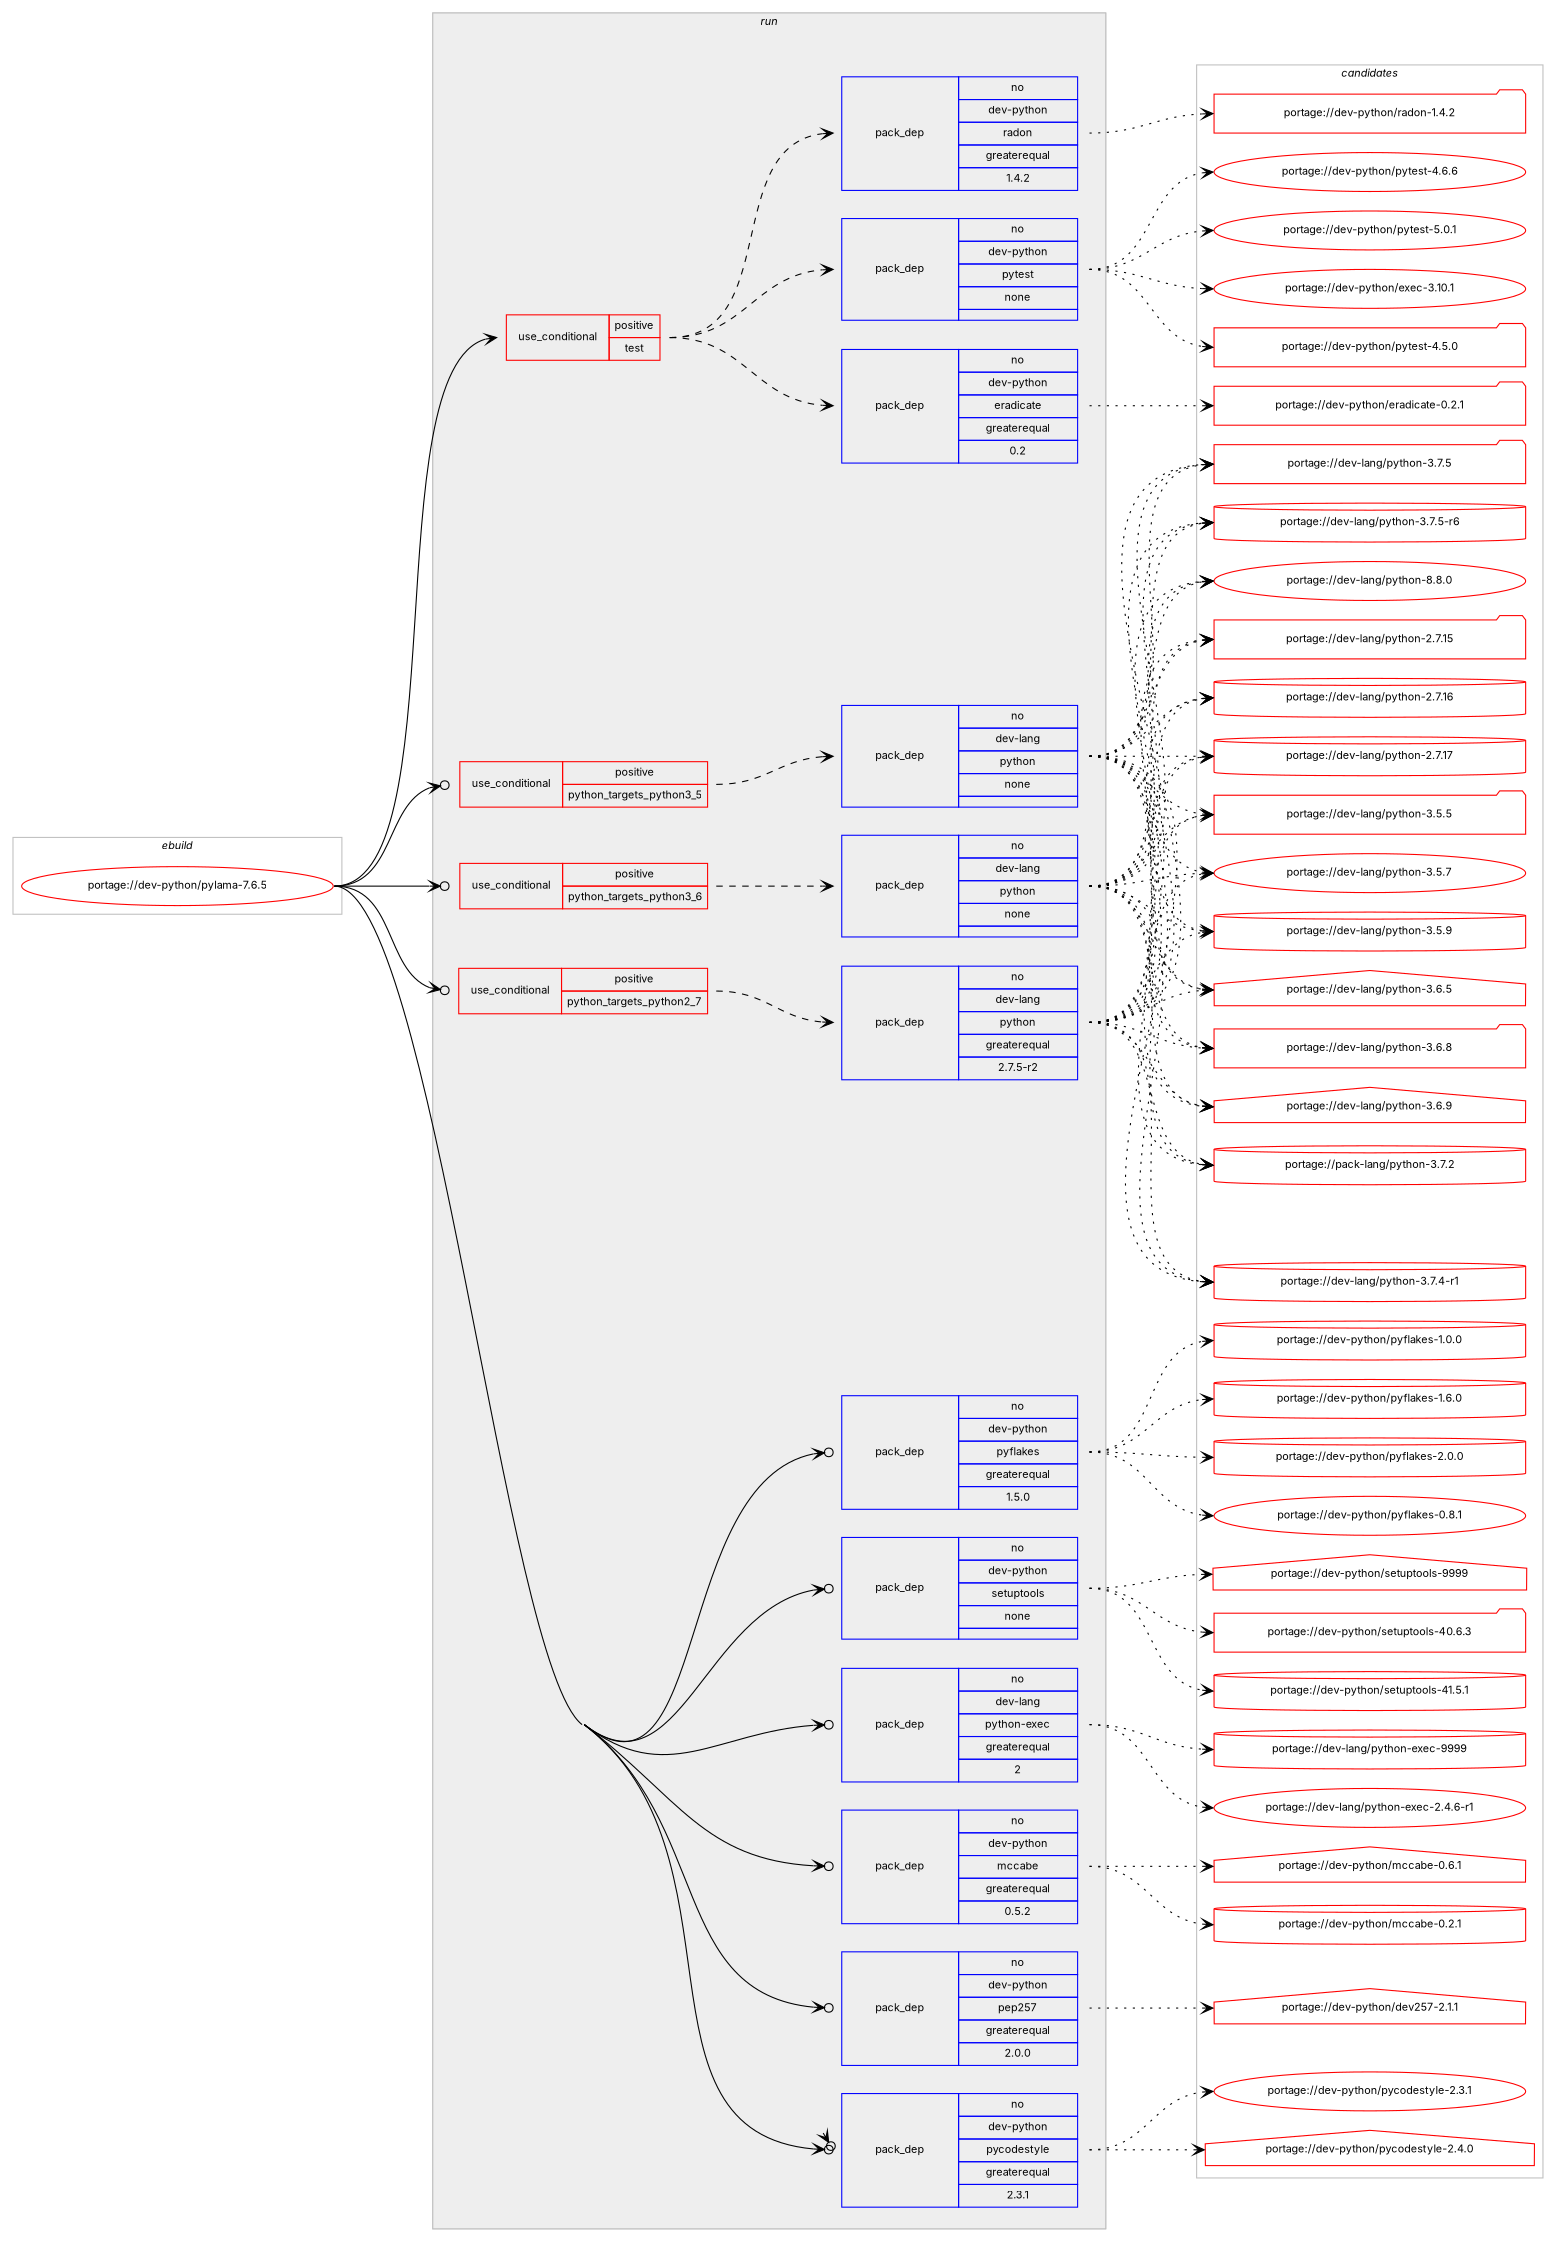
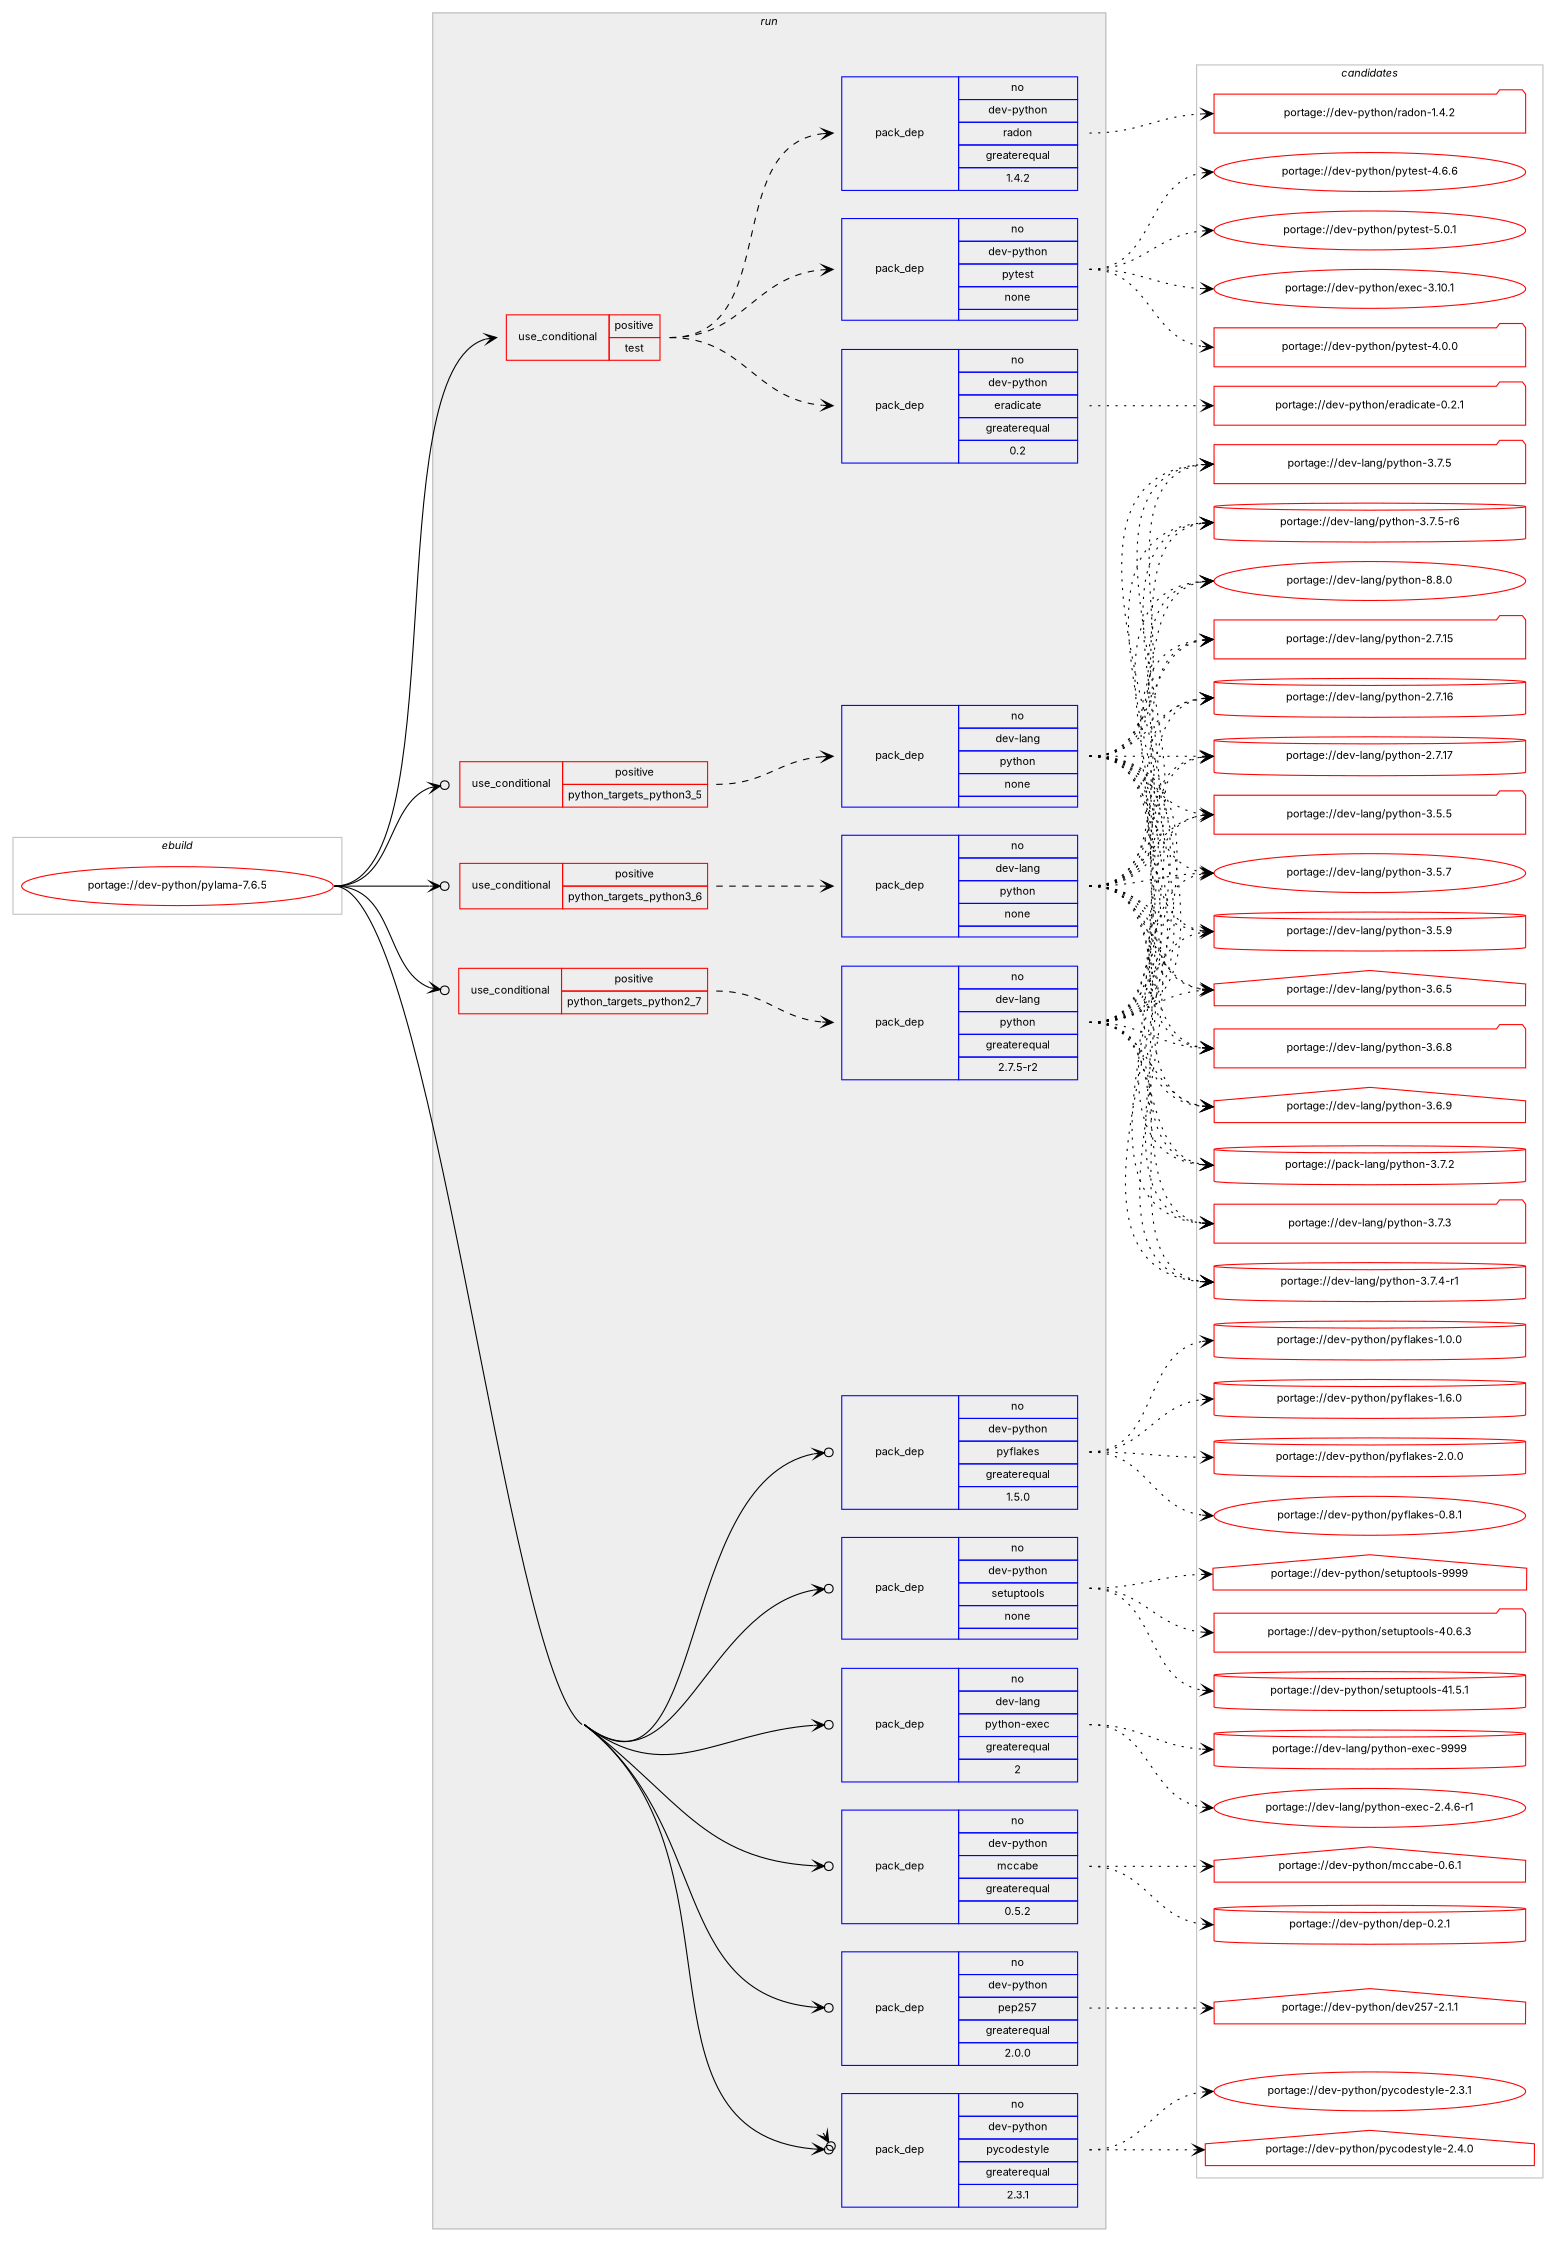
node "portage://dev-python/pytest-4.5.0": label "portage://dev-python/pytest-4.5.0" -> "portage://dev-python/pytest-4.0.0"
node "portage://dev-lang/python-3.7.3": added
node "portage://dev-python/mccabe-0.2.1": label "portage://dev-python/mccabe-0.2.1" -> "portage://dev-python/dep-0.2.1"
